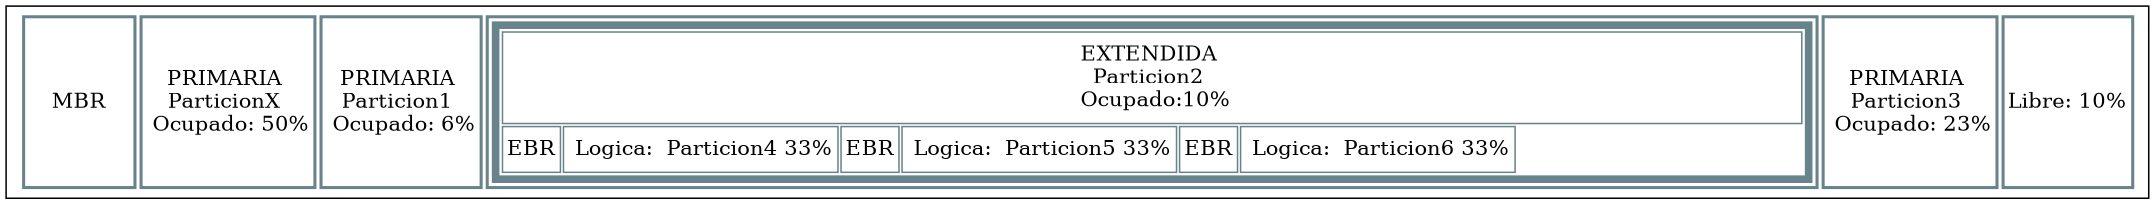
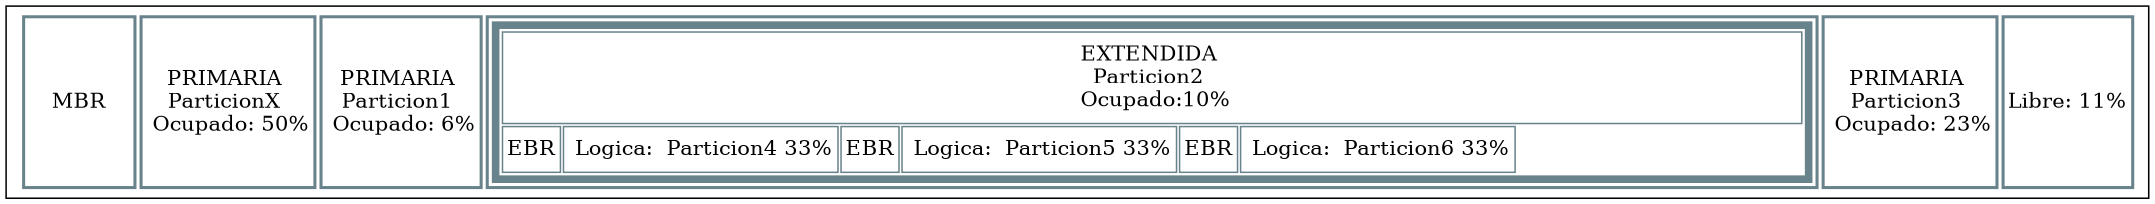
node "MBR": text "Libre: 10%" -> "Libre: 11%"
